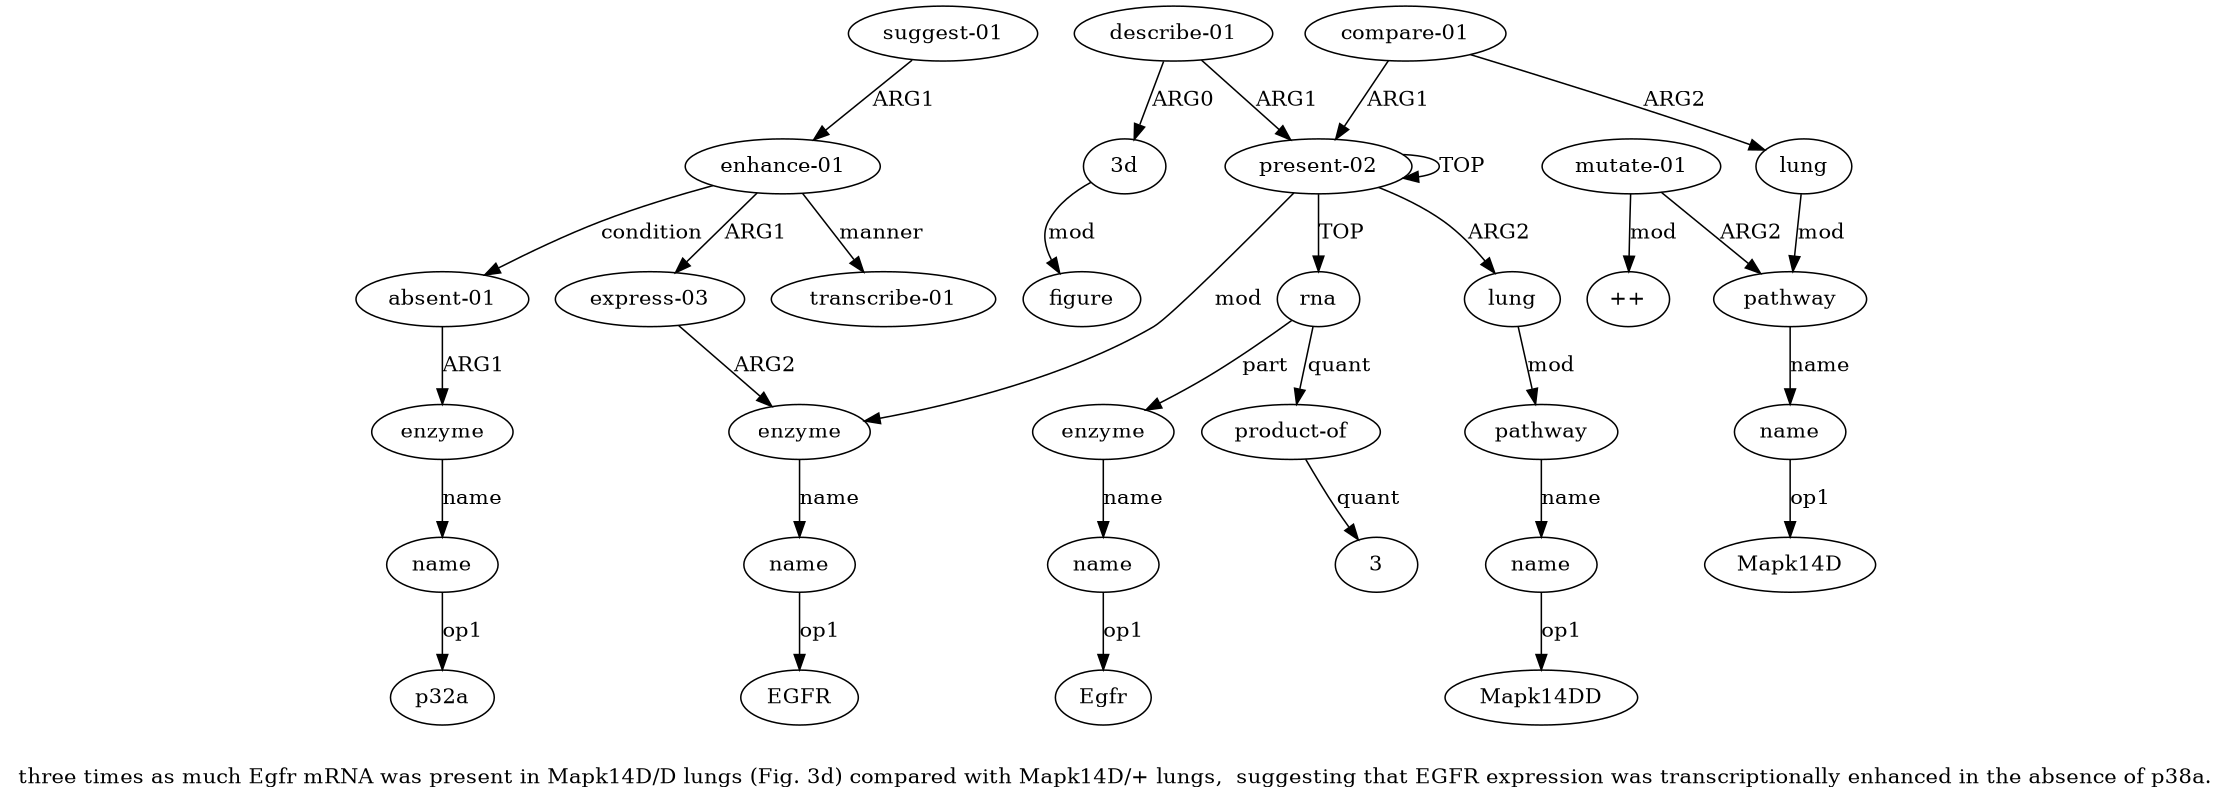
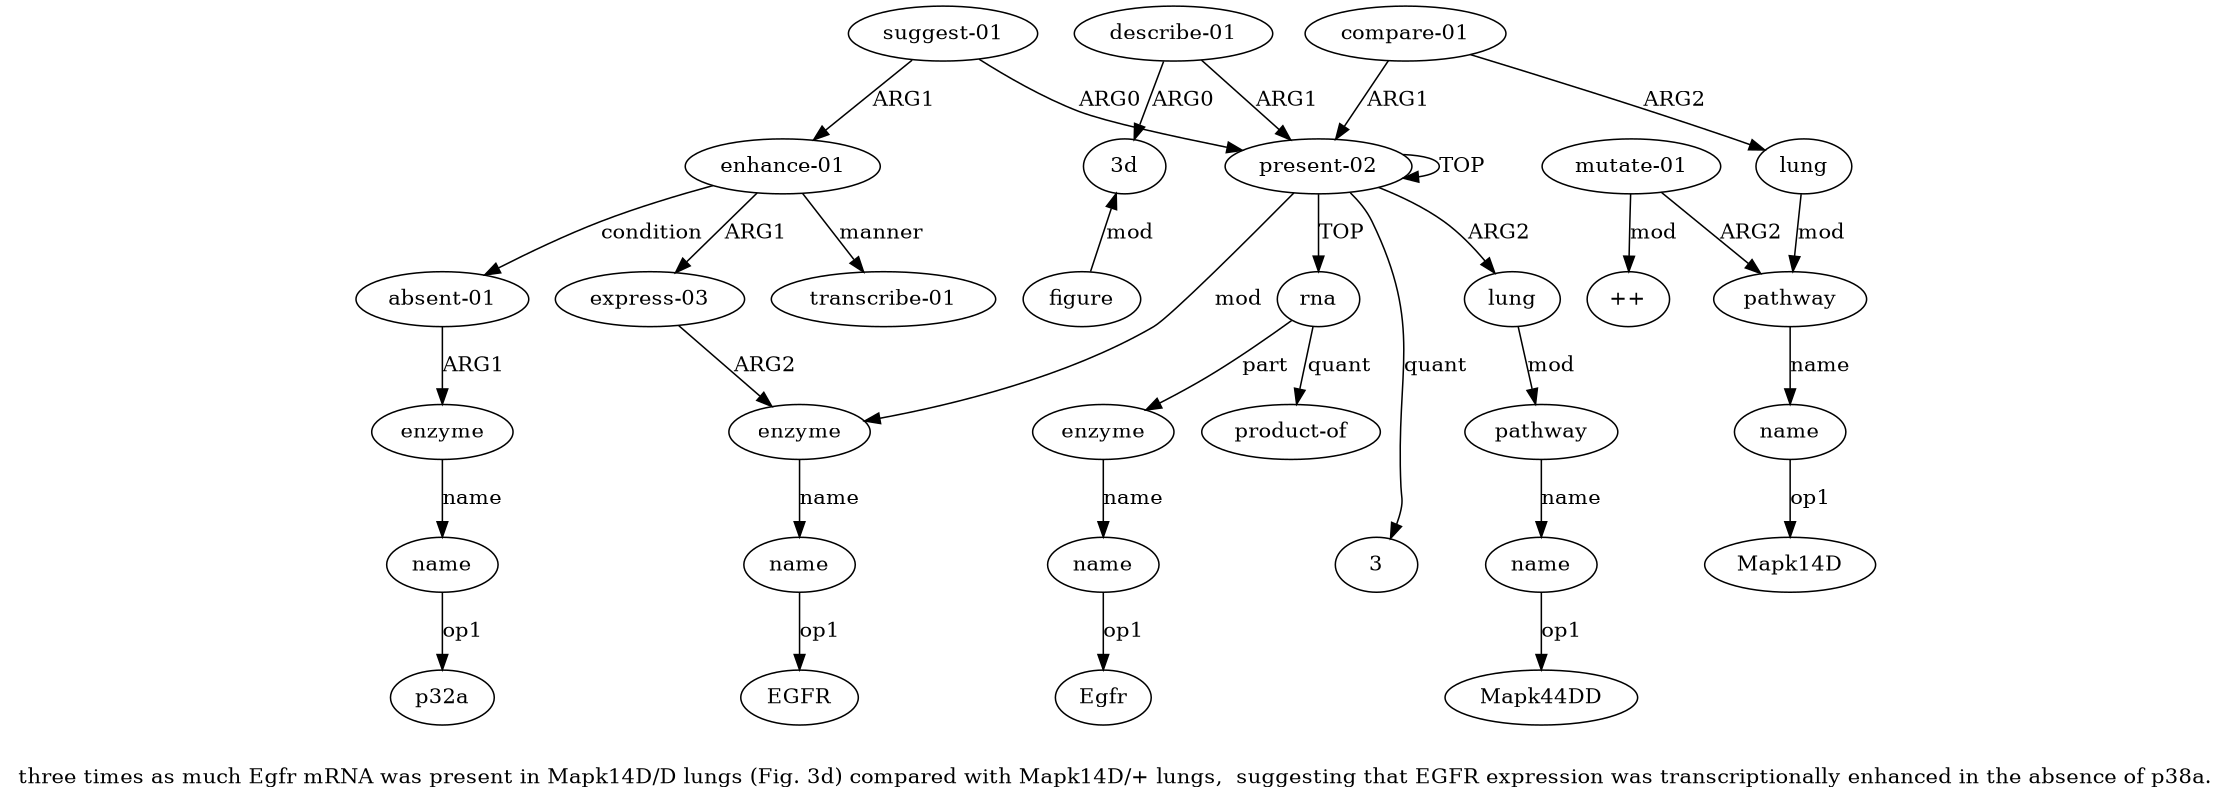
edge "suggest-01" -> "present-02": added, label "ARG0"
edge "3d" -> "figure": reversed
edge "product-of" -> "3": now "present-02" -> "3"
node "Mapk14DD": label "Mapk14DD" -> "Mapk44DD"
